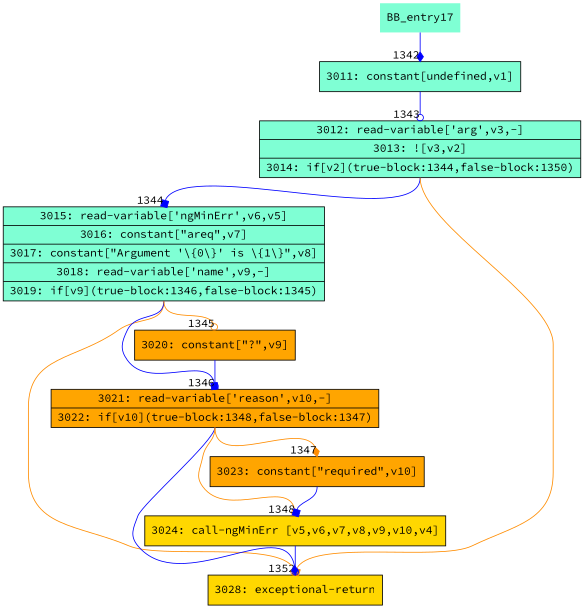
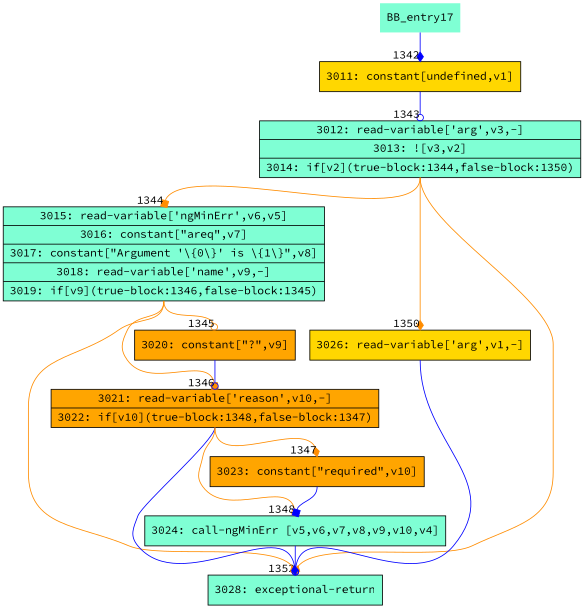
node "3011: constant[undefined,v1]": fillcolor aquamarine -> gold
edge "3012: read-variable['arg',v3,-]" -> "3015: read-variable['ngMinErr',v6,v5]": color blue -> darkorange
node "3026: read-variable['arg',v1,-]": added
edge "3015: read-variable['ngMinErr',v6,v5]" -> "3021: read-variable['reason',v10,-]": color blue -> darkorange
edge "3012: read-variable['arg',v3,-]" -> "3028: exceptional-return": arrowhead box -> diamond
edge "3015: read-variable['ngMinErr',v6,v5]" -> "3028: exceptional-return": arrowhead odot -> diamond
node "3024: call-ngMinErr [v5,v6,v7,v8,v9,v10,v4]": fillcolor gold -> aquamarine
node "3028: exceptional-return": fillcolor gold -> aquamarine
